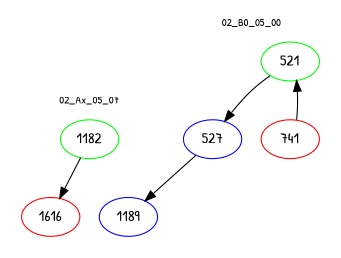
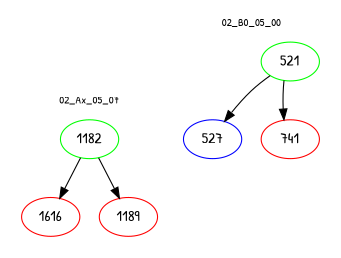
edge "741" -> "521": reversed
edge "527" -> "1189": now "1182" -> "1189"
node "1189": color blue -> red
